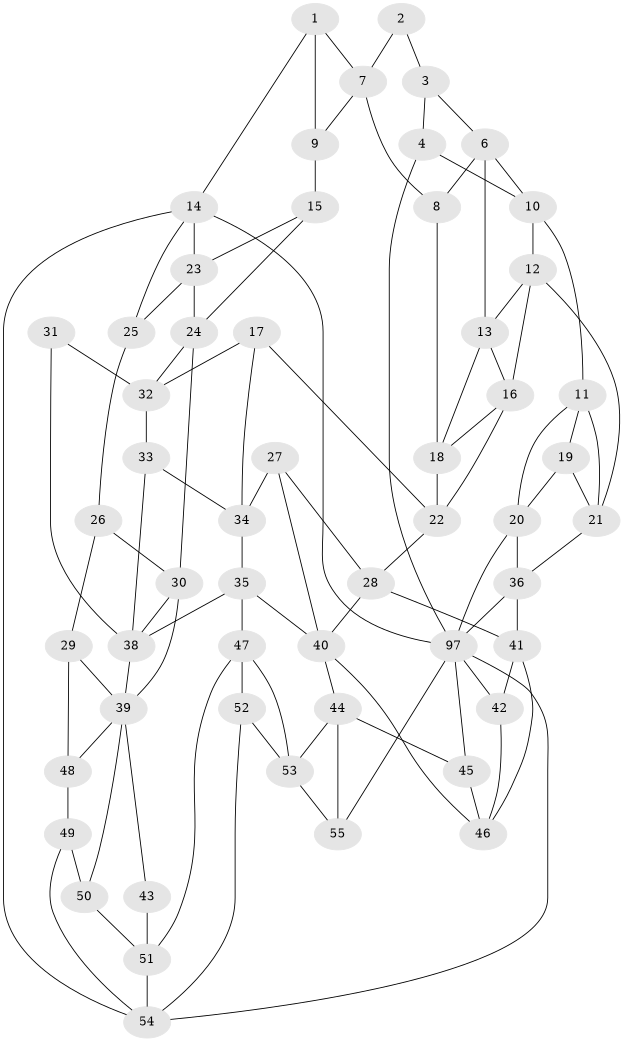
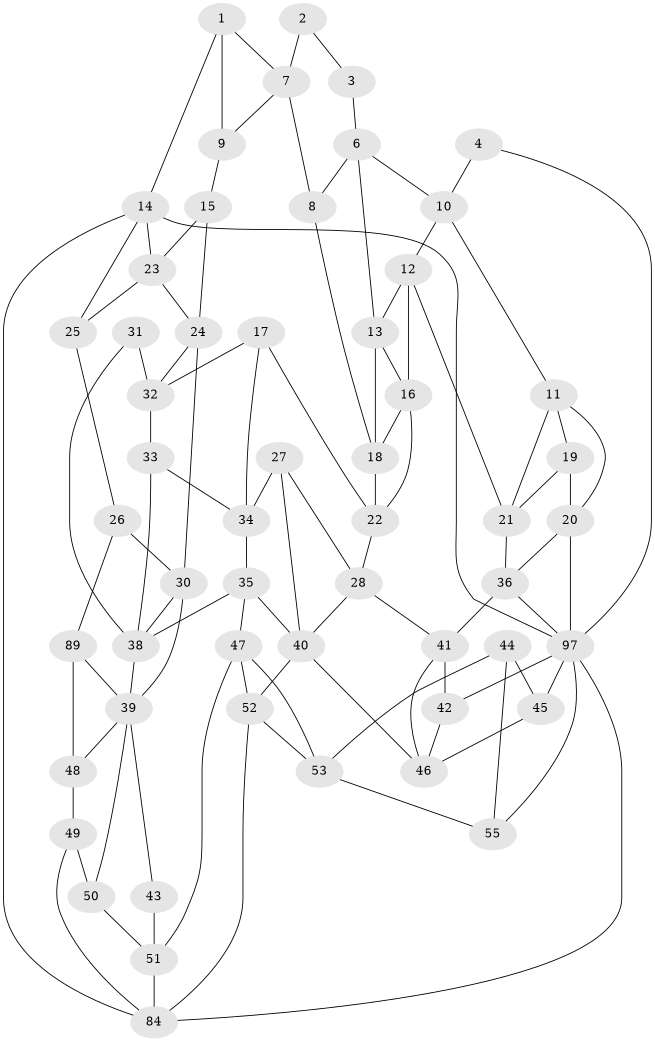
edge "3" -- "4": removed
node "29": label "29" -> "89"
edge "40" -- "44": now "40" -- "52"
node "54": label "54" -> "84"
